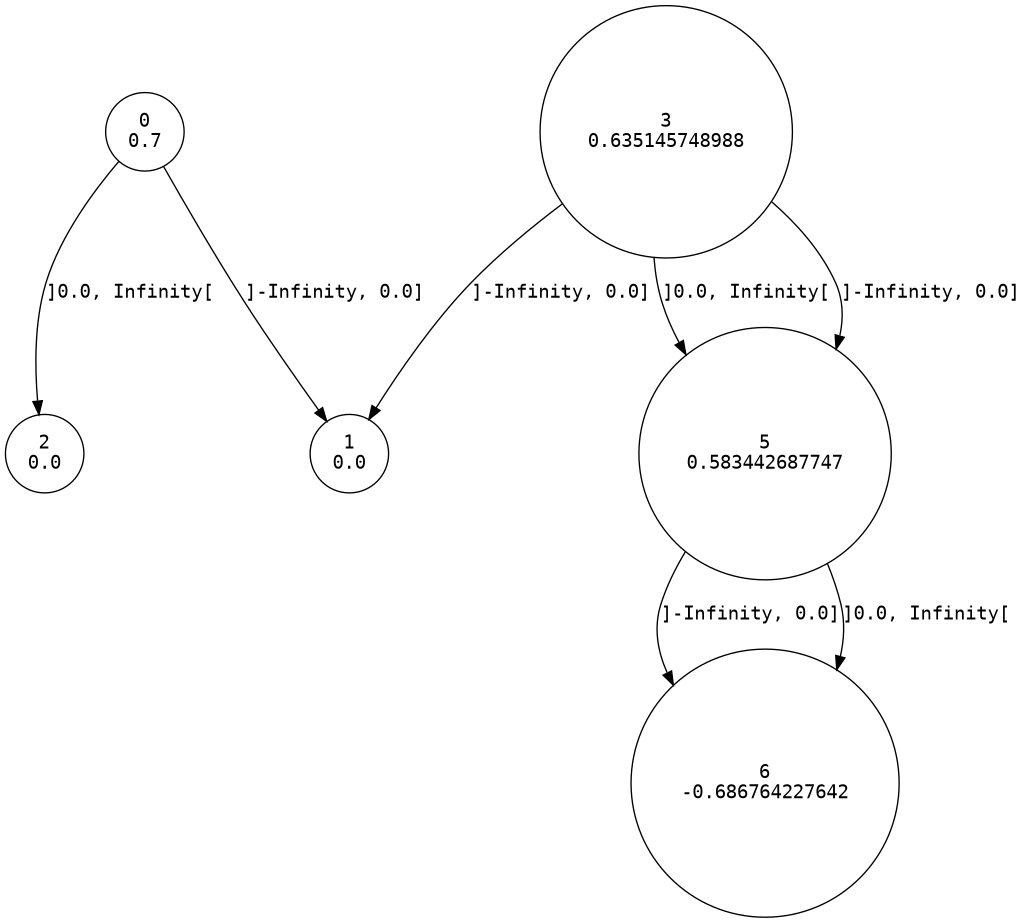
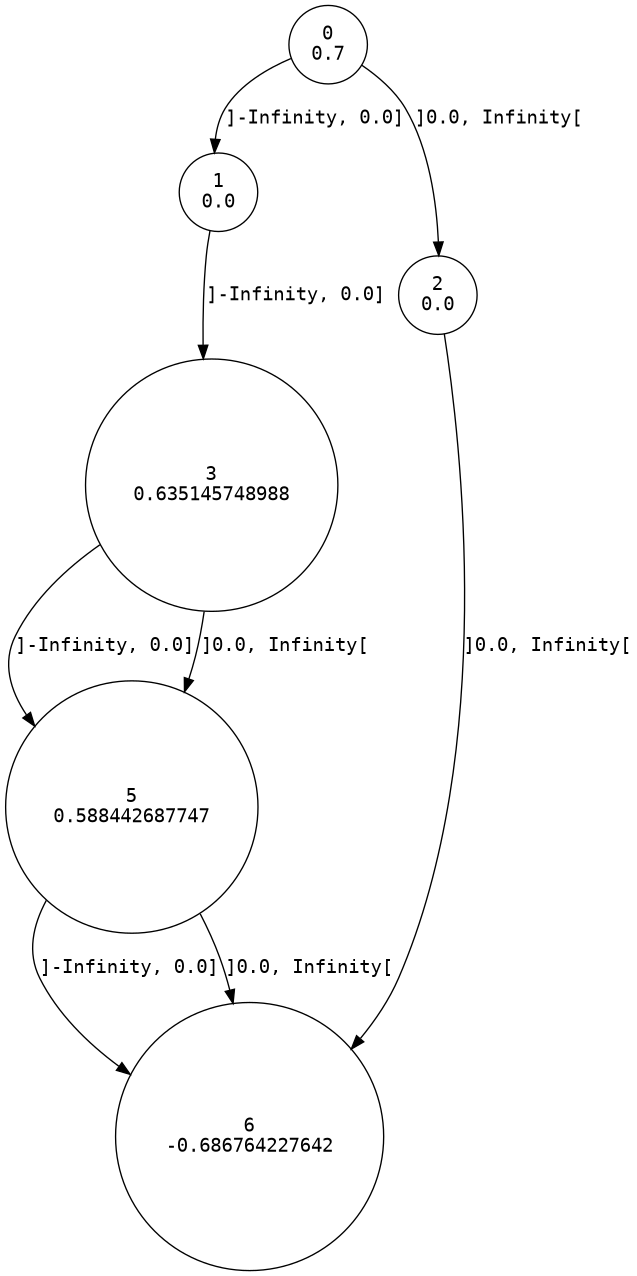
edge "3 0.635145748988" -> "1 0.0": reversed
node "5 0.583442687747": label "5 0.583442687747" -> "5 0.588442687747"
edge "2 0.0" -> "6 -0.686764227642": added, label "]0.0, Infinity["
